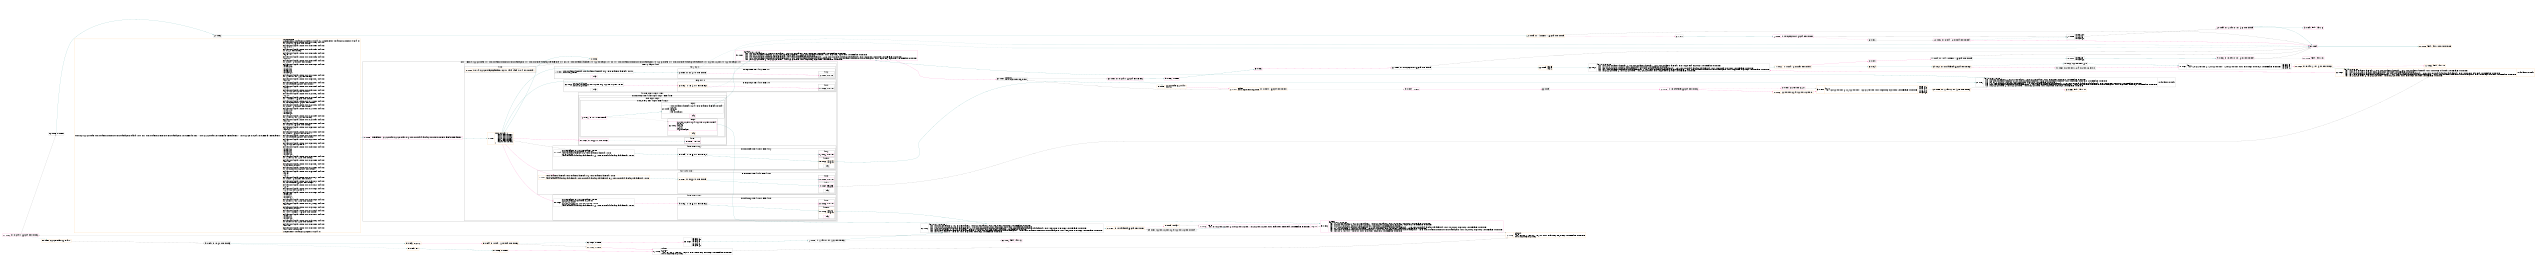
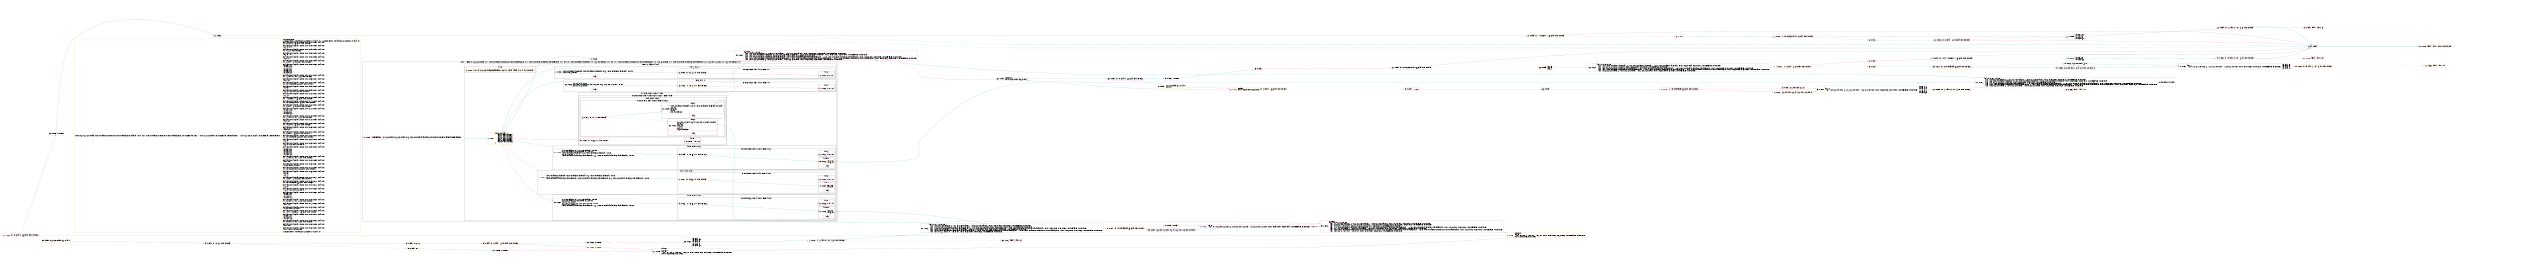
node "75: 0x016b": removed
